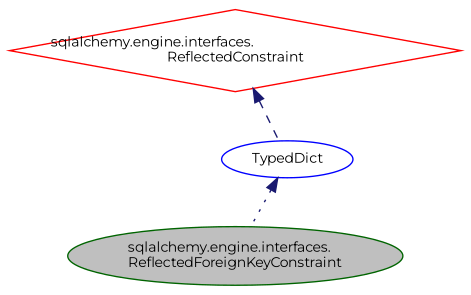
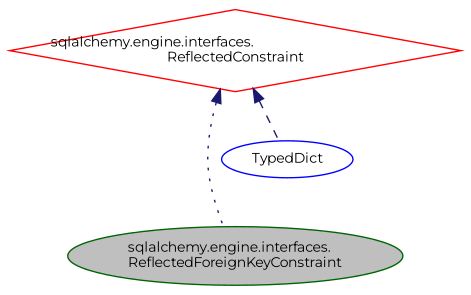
edge "sqlalchemy.engine.interfaces. ReflectedForeignKeyConstraint" -> "TypedDict": now "sqlalchemy.engine.interfaces. ReflectedForeignKeyConstraint" -> "sqlalchemy.engine.interfaces. ReflectedConstraint"
